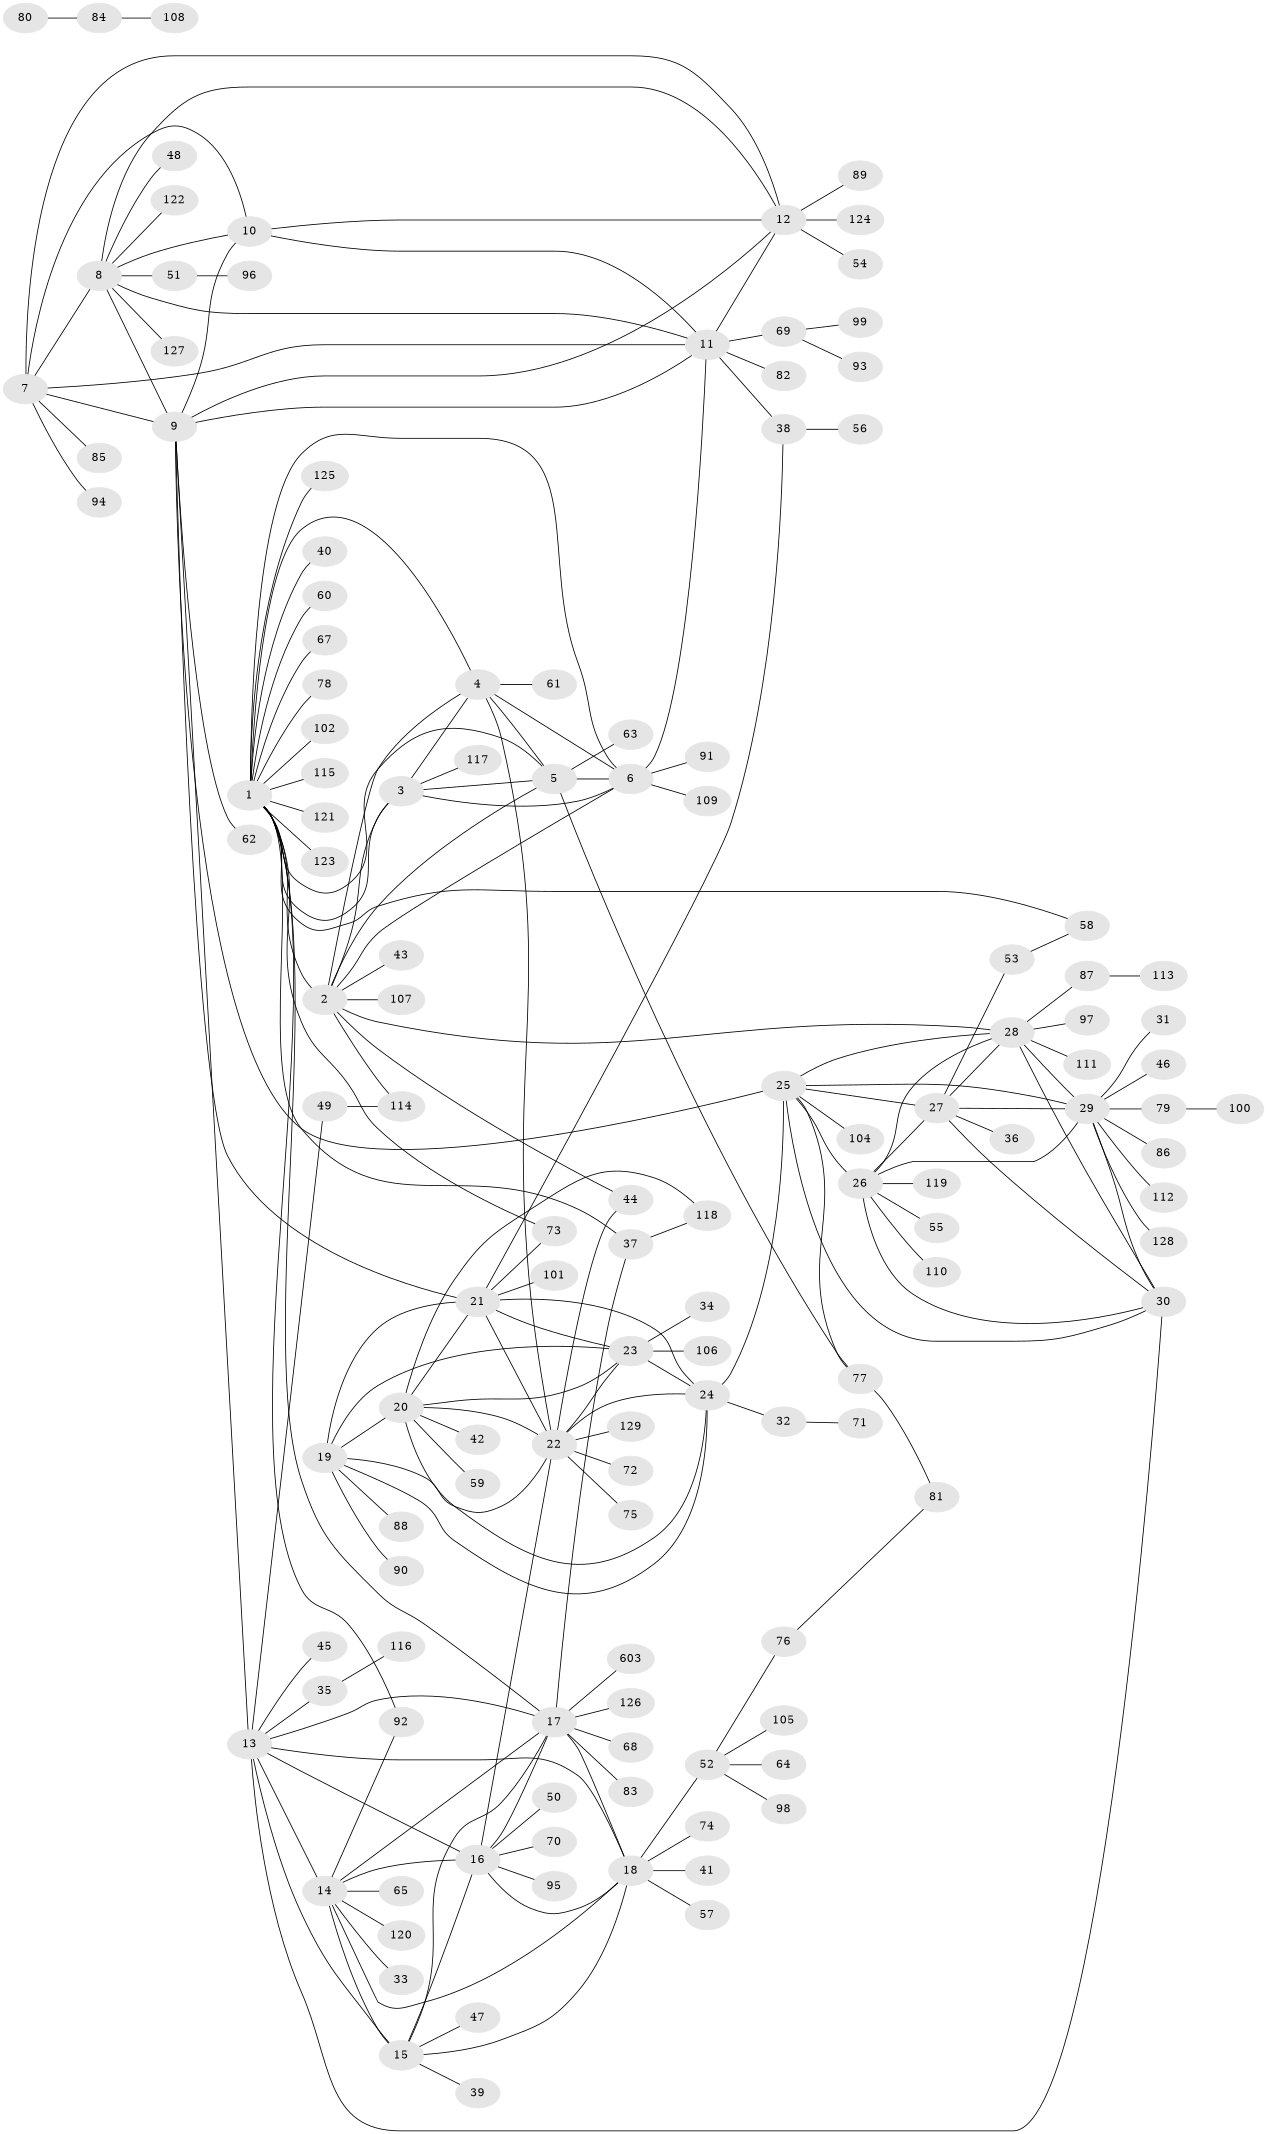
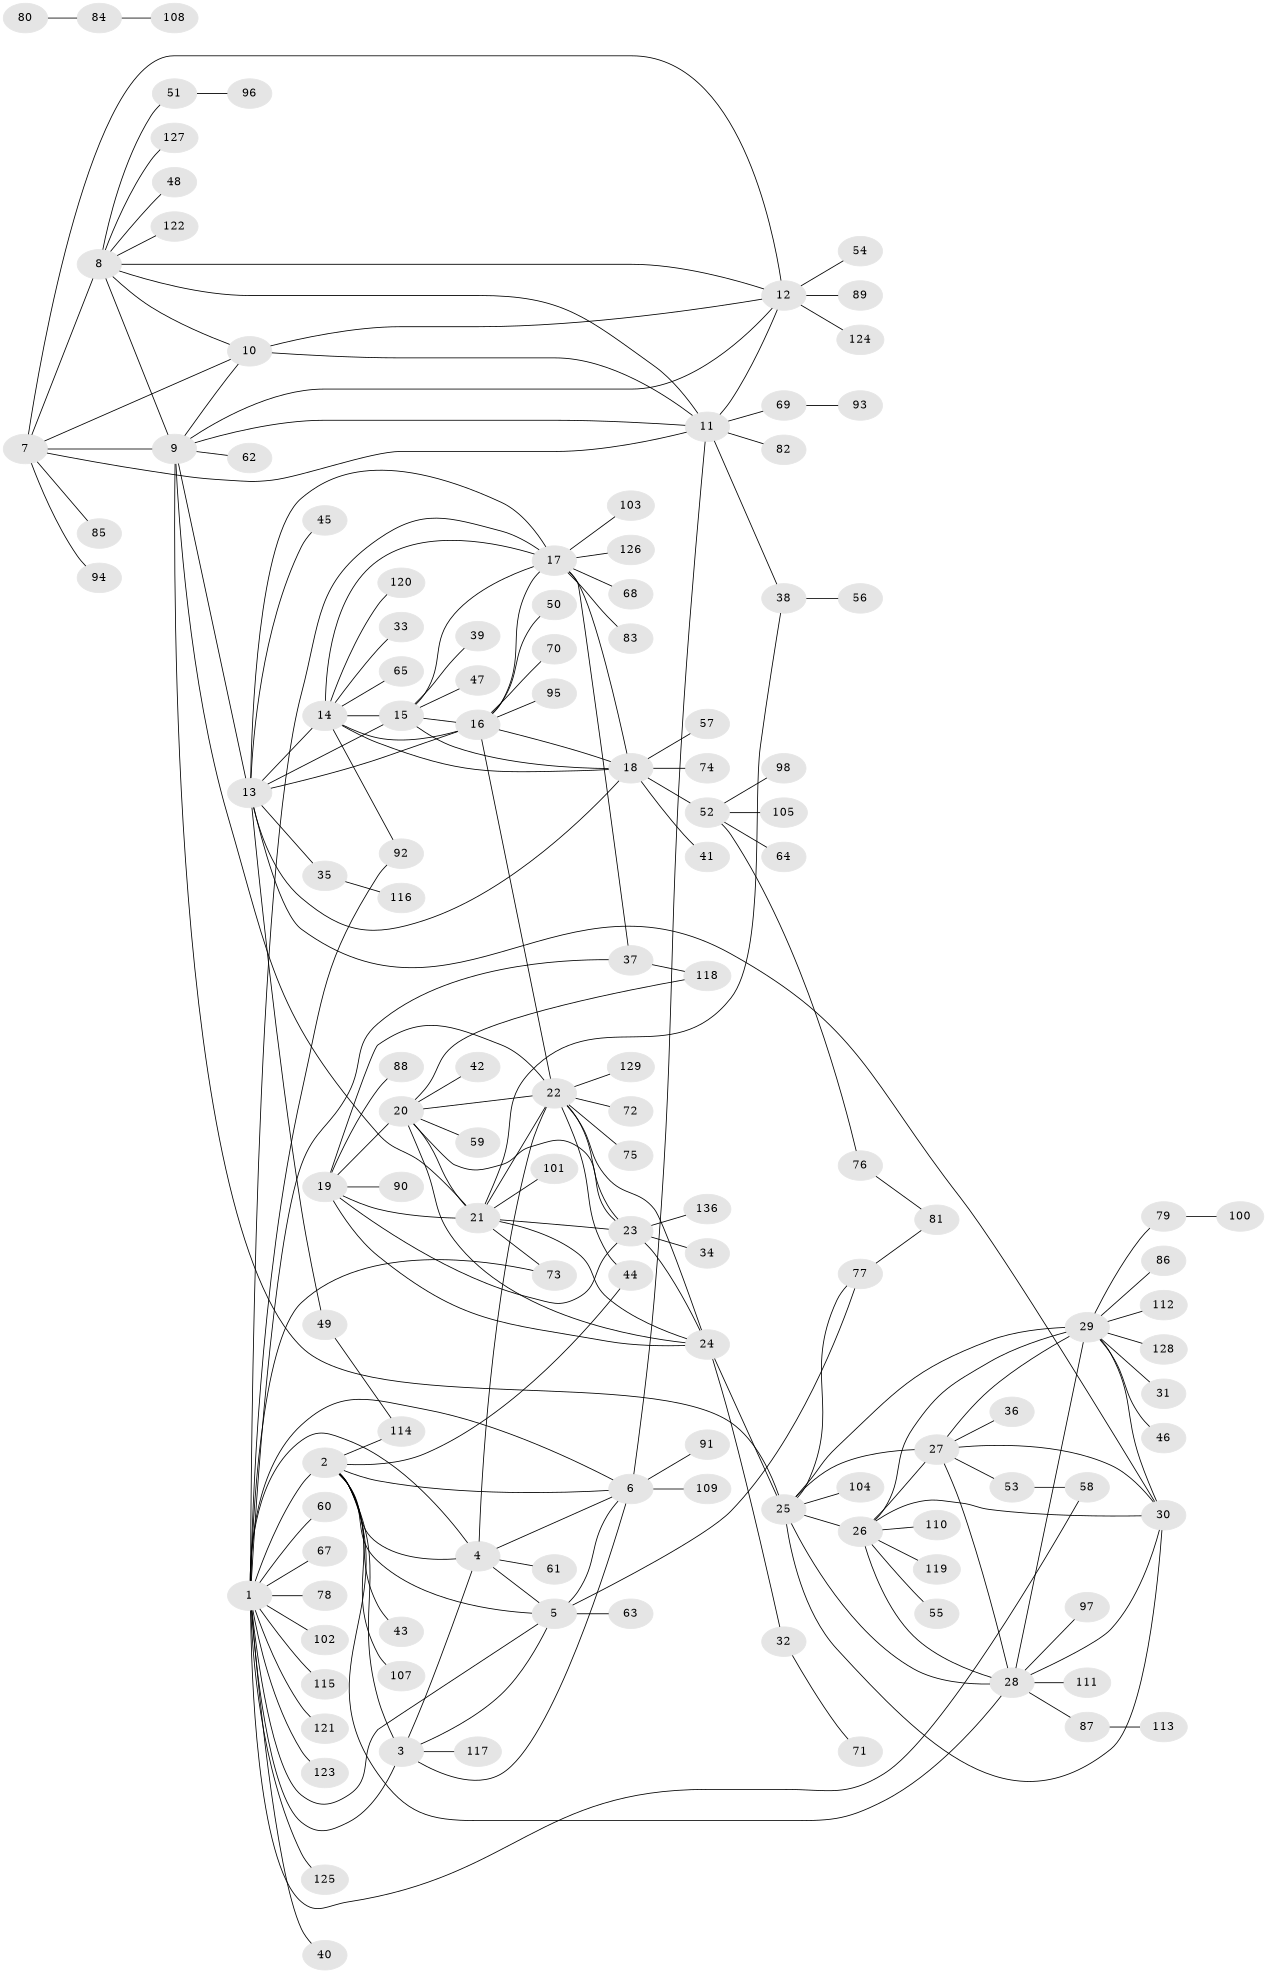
node "99": removed
node "106": label "106" -> "136"
node "603": label "603" -> "103"
